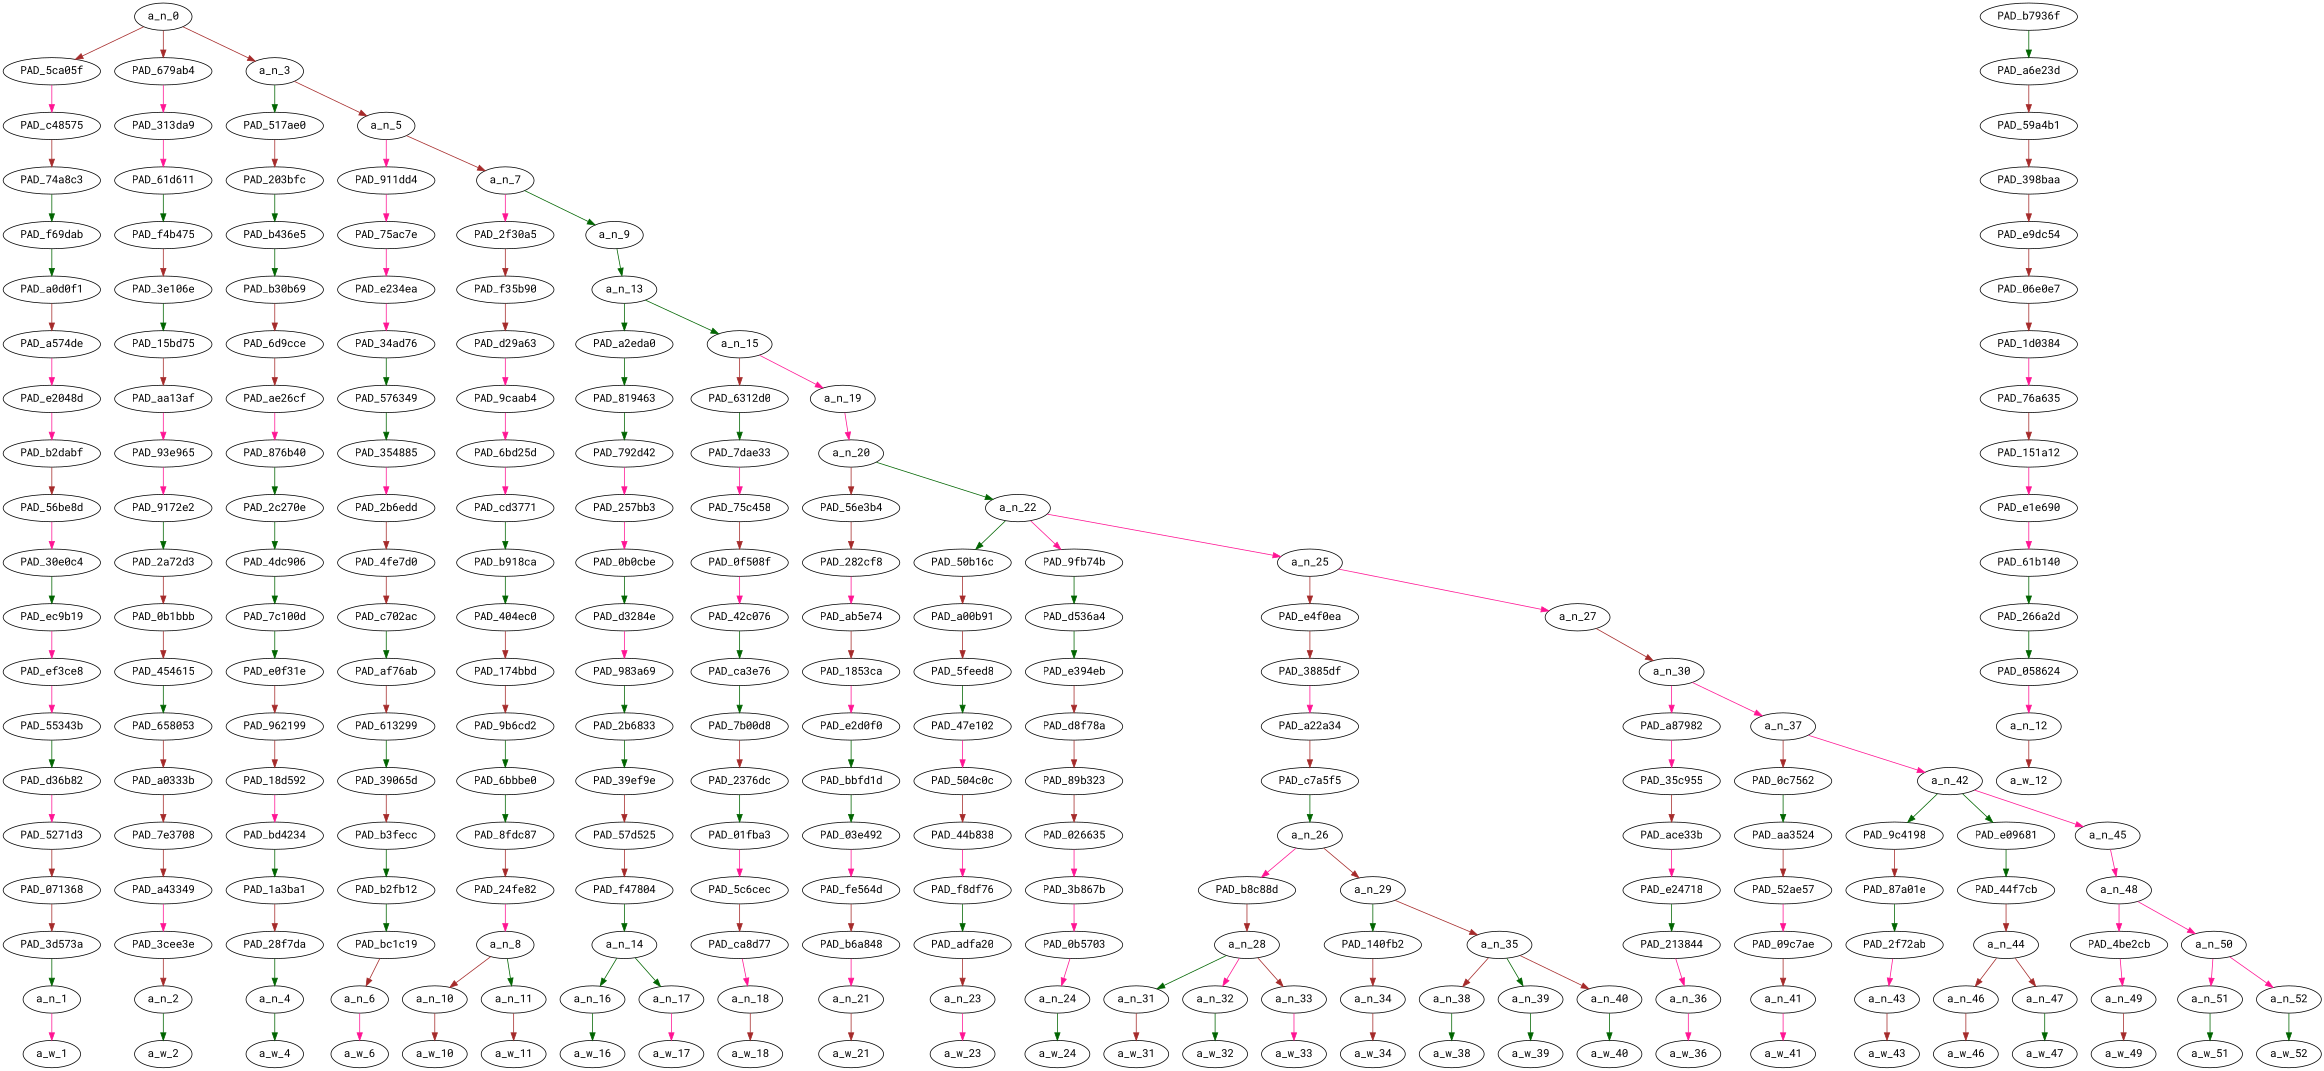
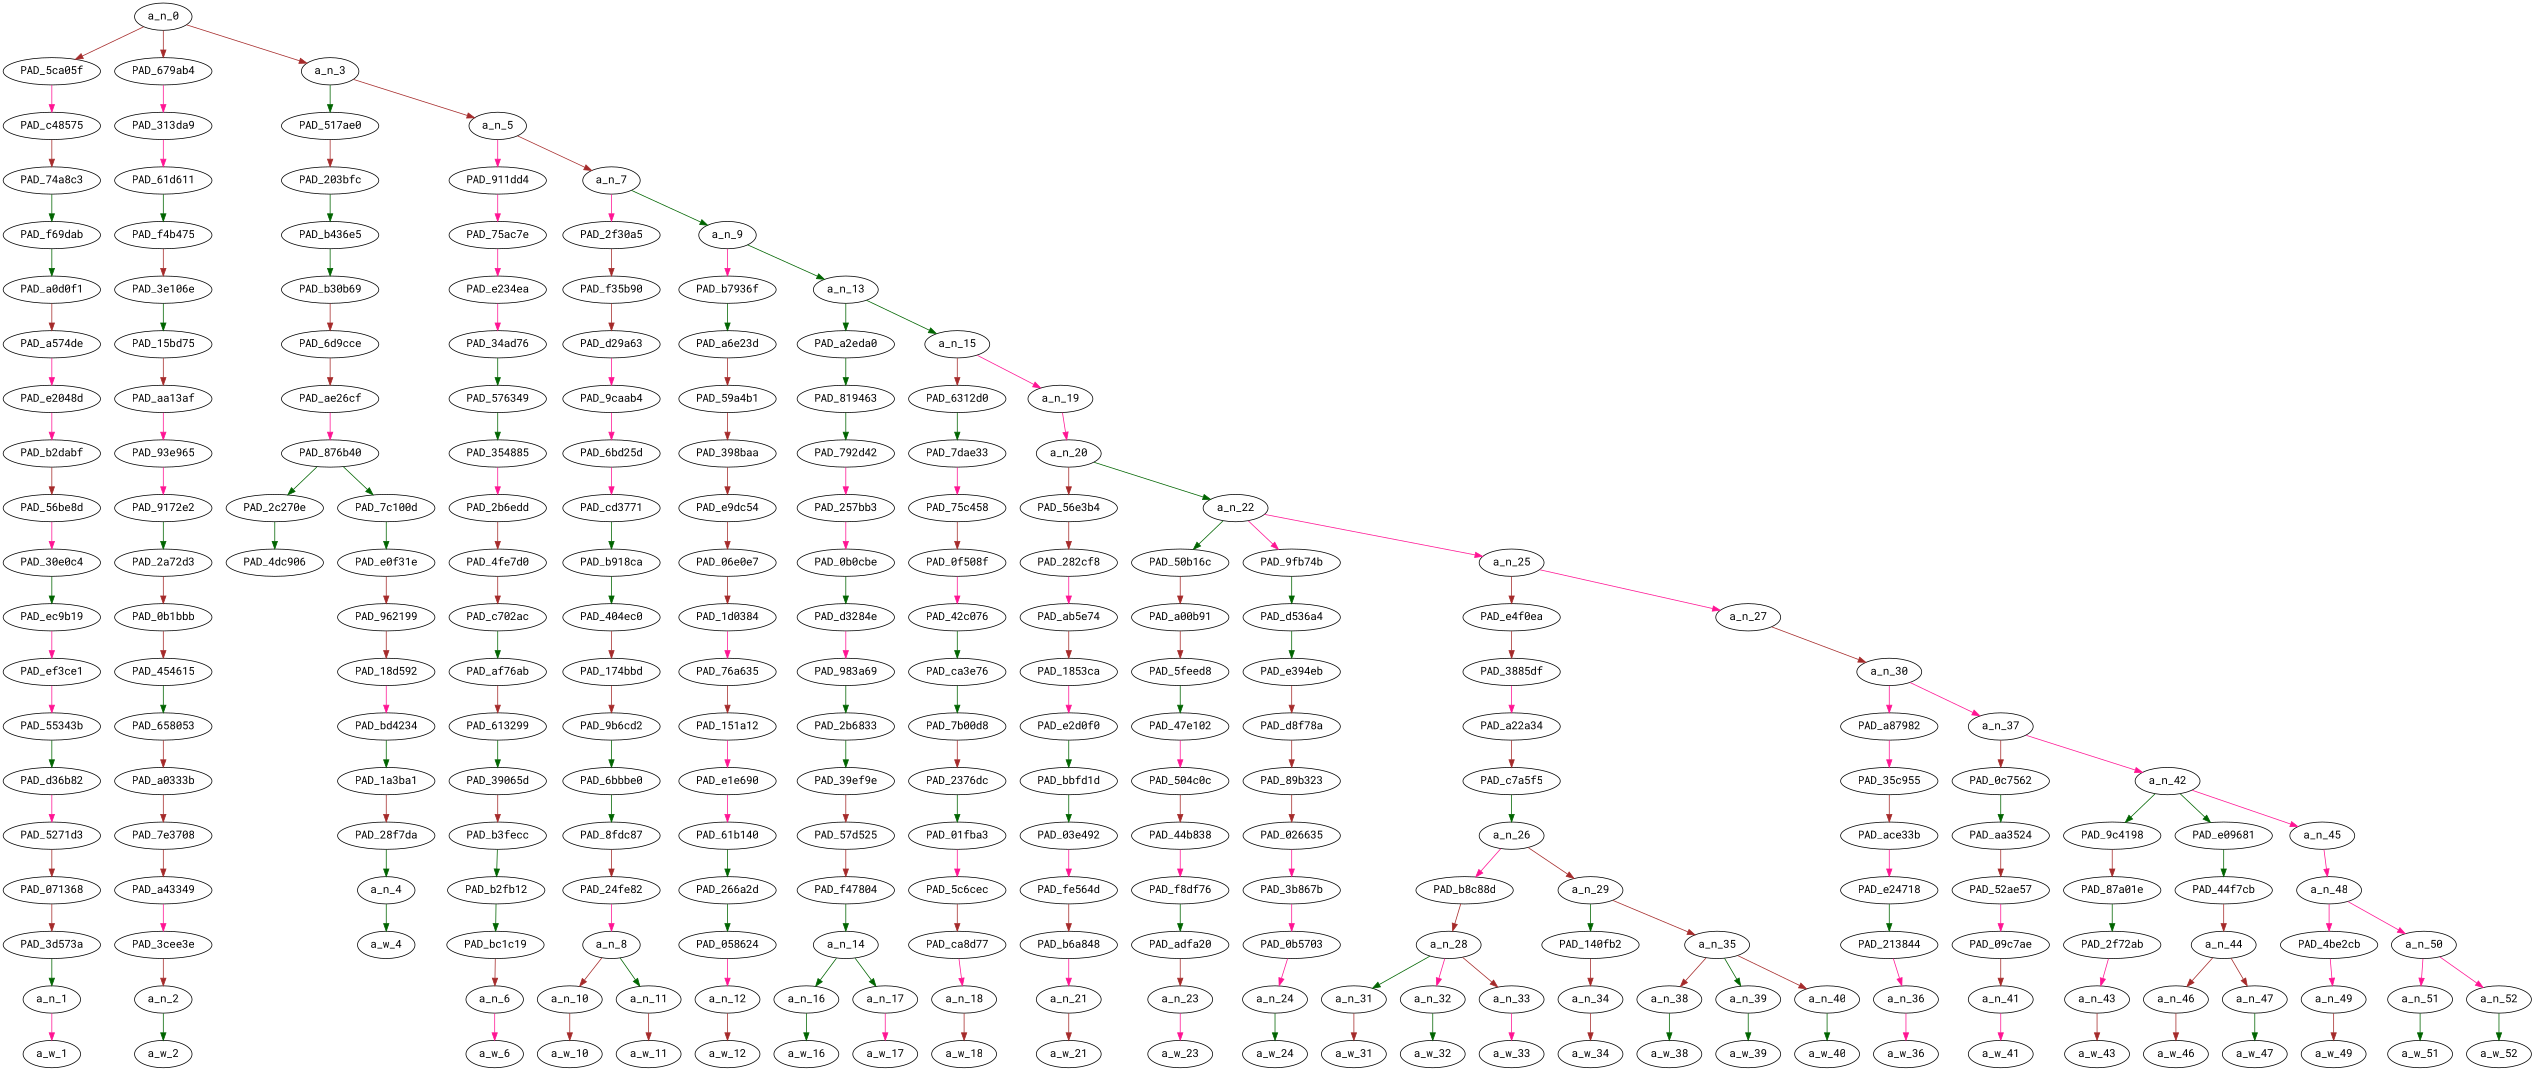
edge "a_n_9" -> "PAD_b7936f": added
edge "PAD_4dc906" -> "PAD_7c100d": now "PAD_876b40" -> "PAD_7c100d"
node "PAD_ef3ce8": label "PAD_ef3ce8" -> "PAD_ef3ce1"
